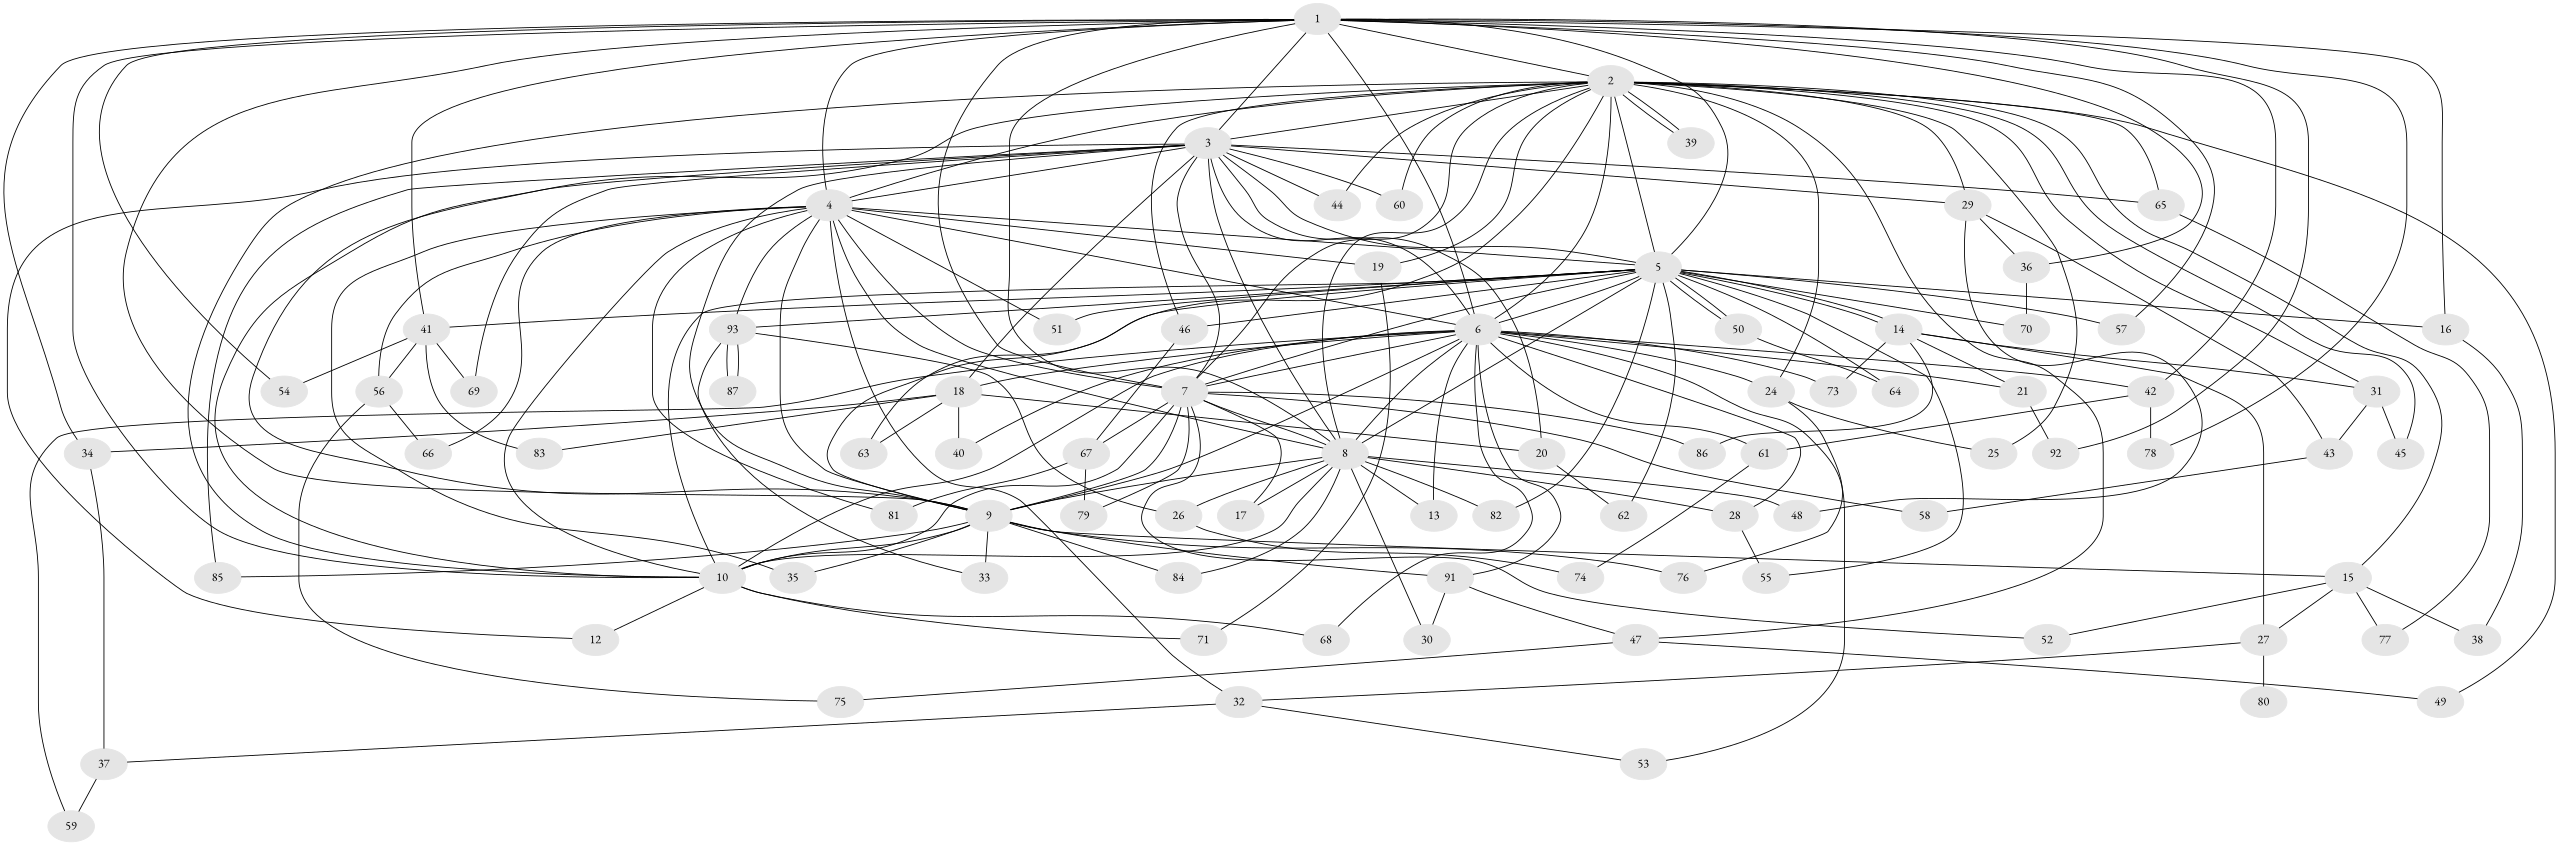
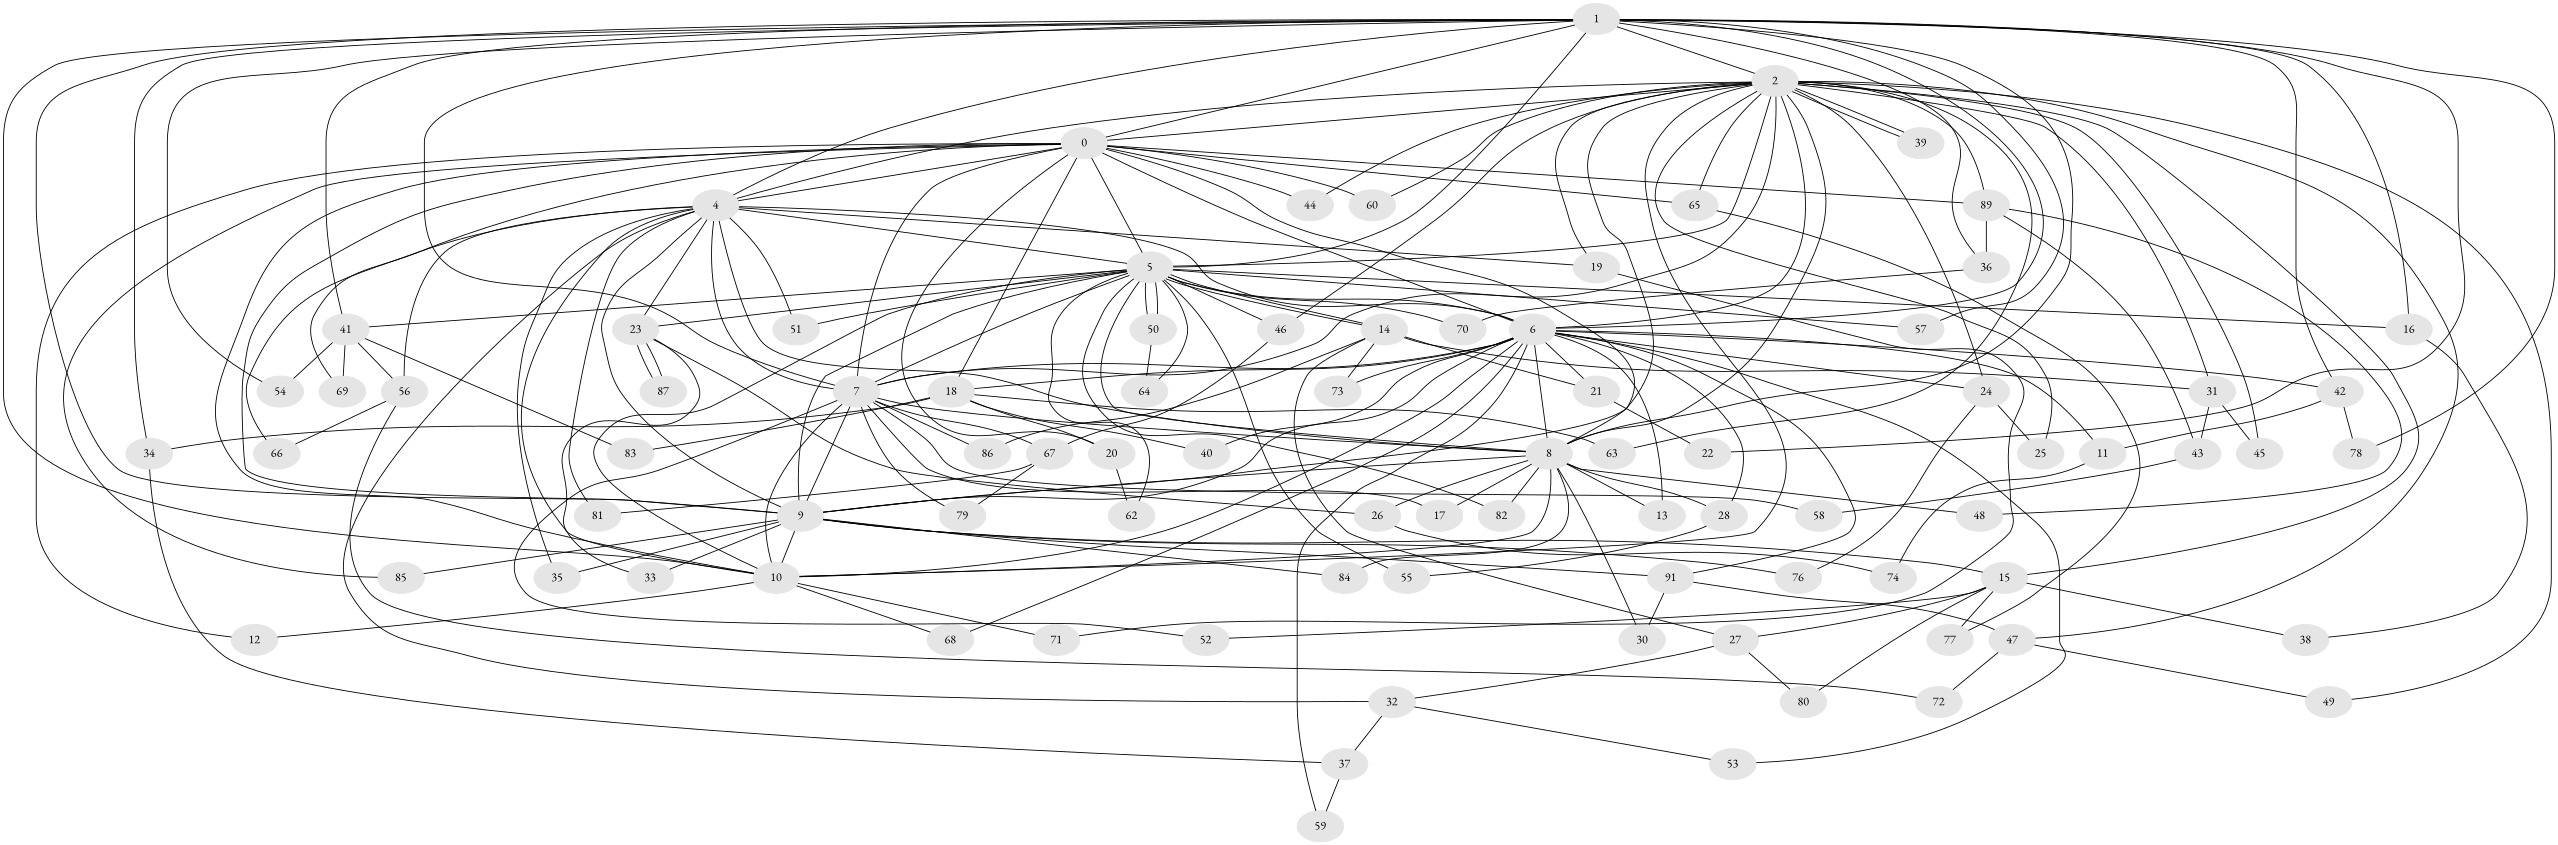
node "3": label "3" -> "0"
node "29": label "29" -> "89"
node "93": label "93" -> "23"
node "61": label "61" -> "11"
node "92": label "92" -> "22"
edge "15" -- "80": added
node "75": label "75" -> "72"
